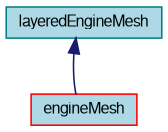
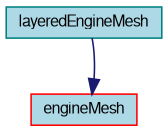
edge "engineMesh" -> "layeredEngineMesh": reversed
